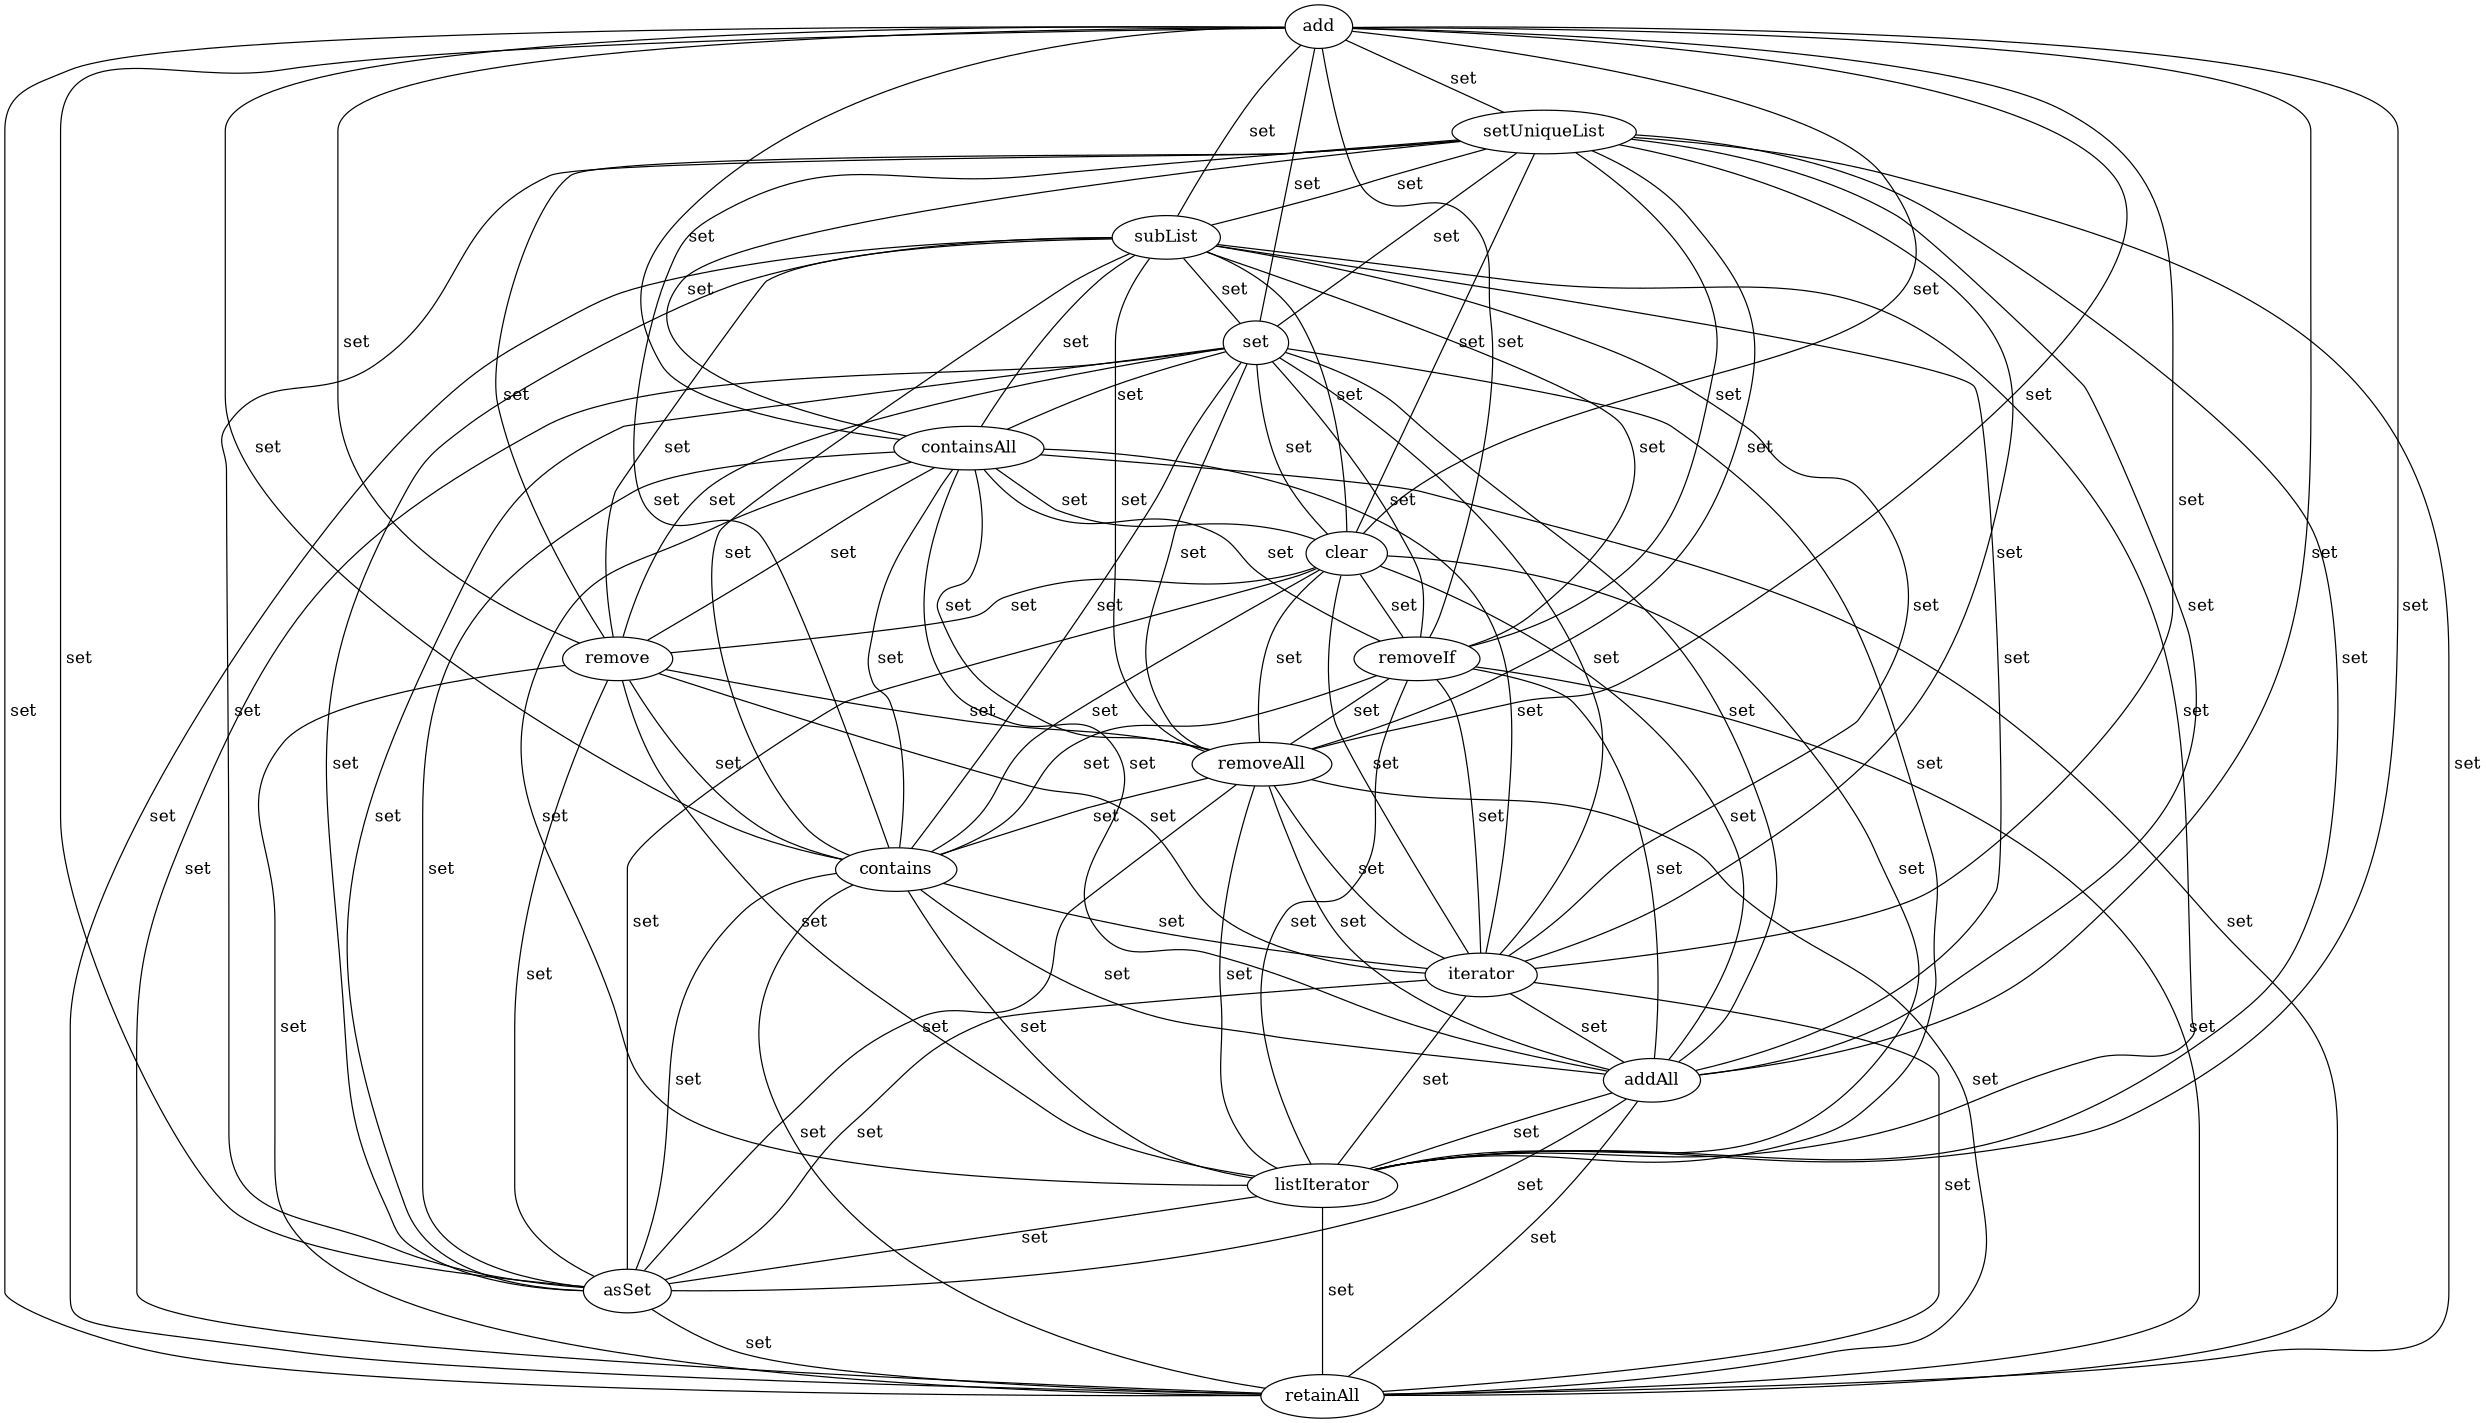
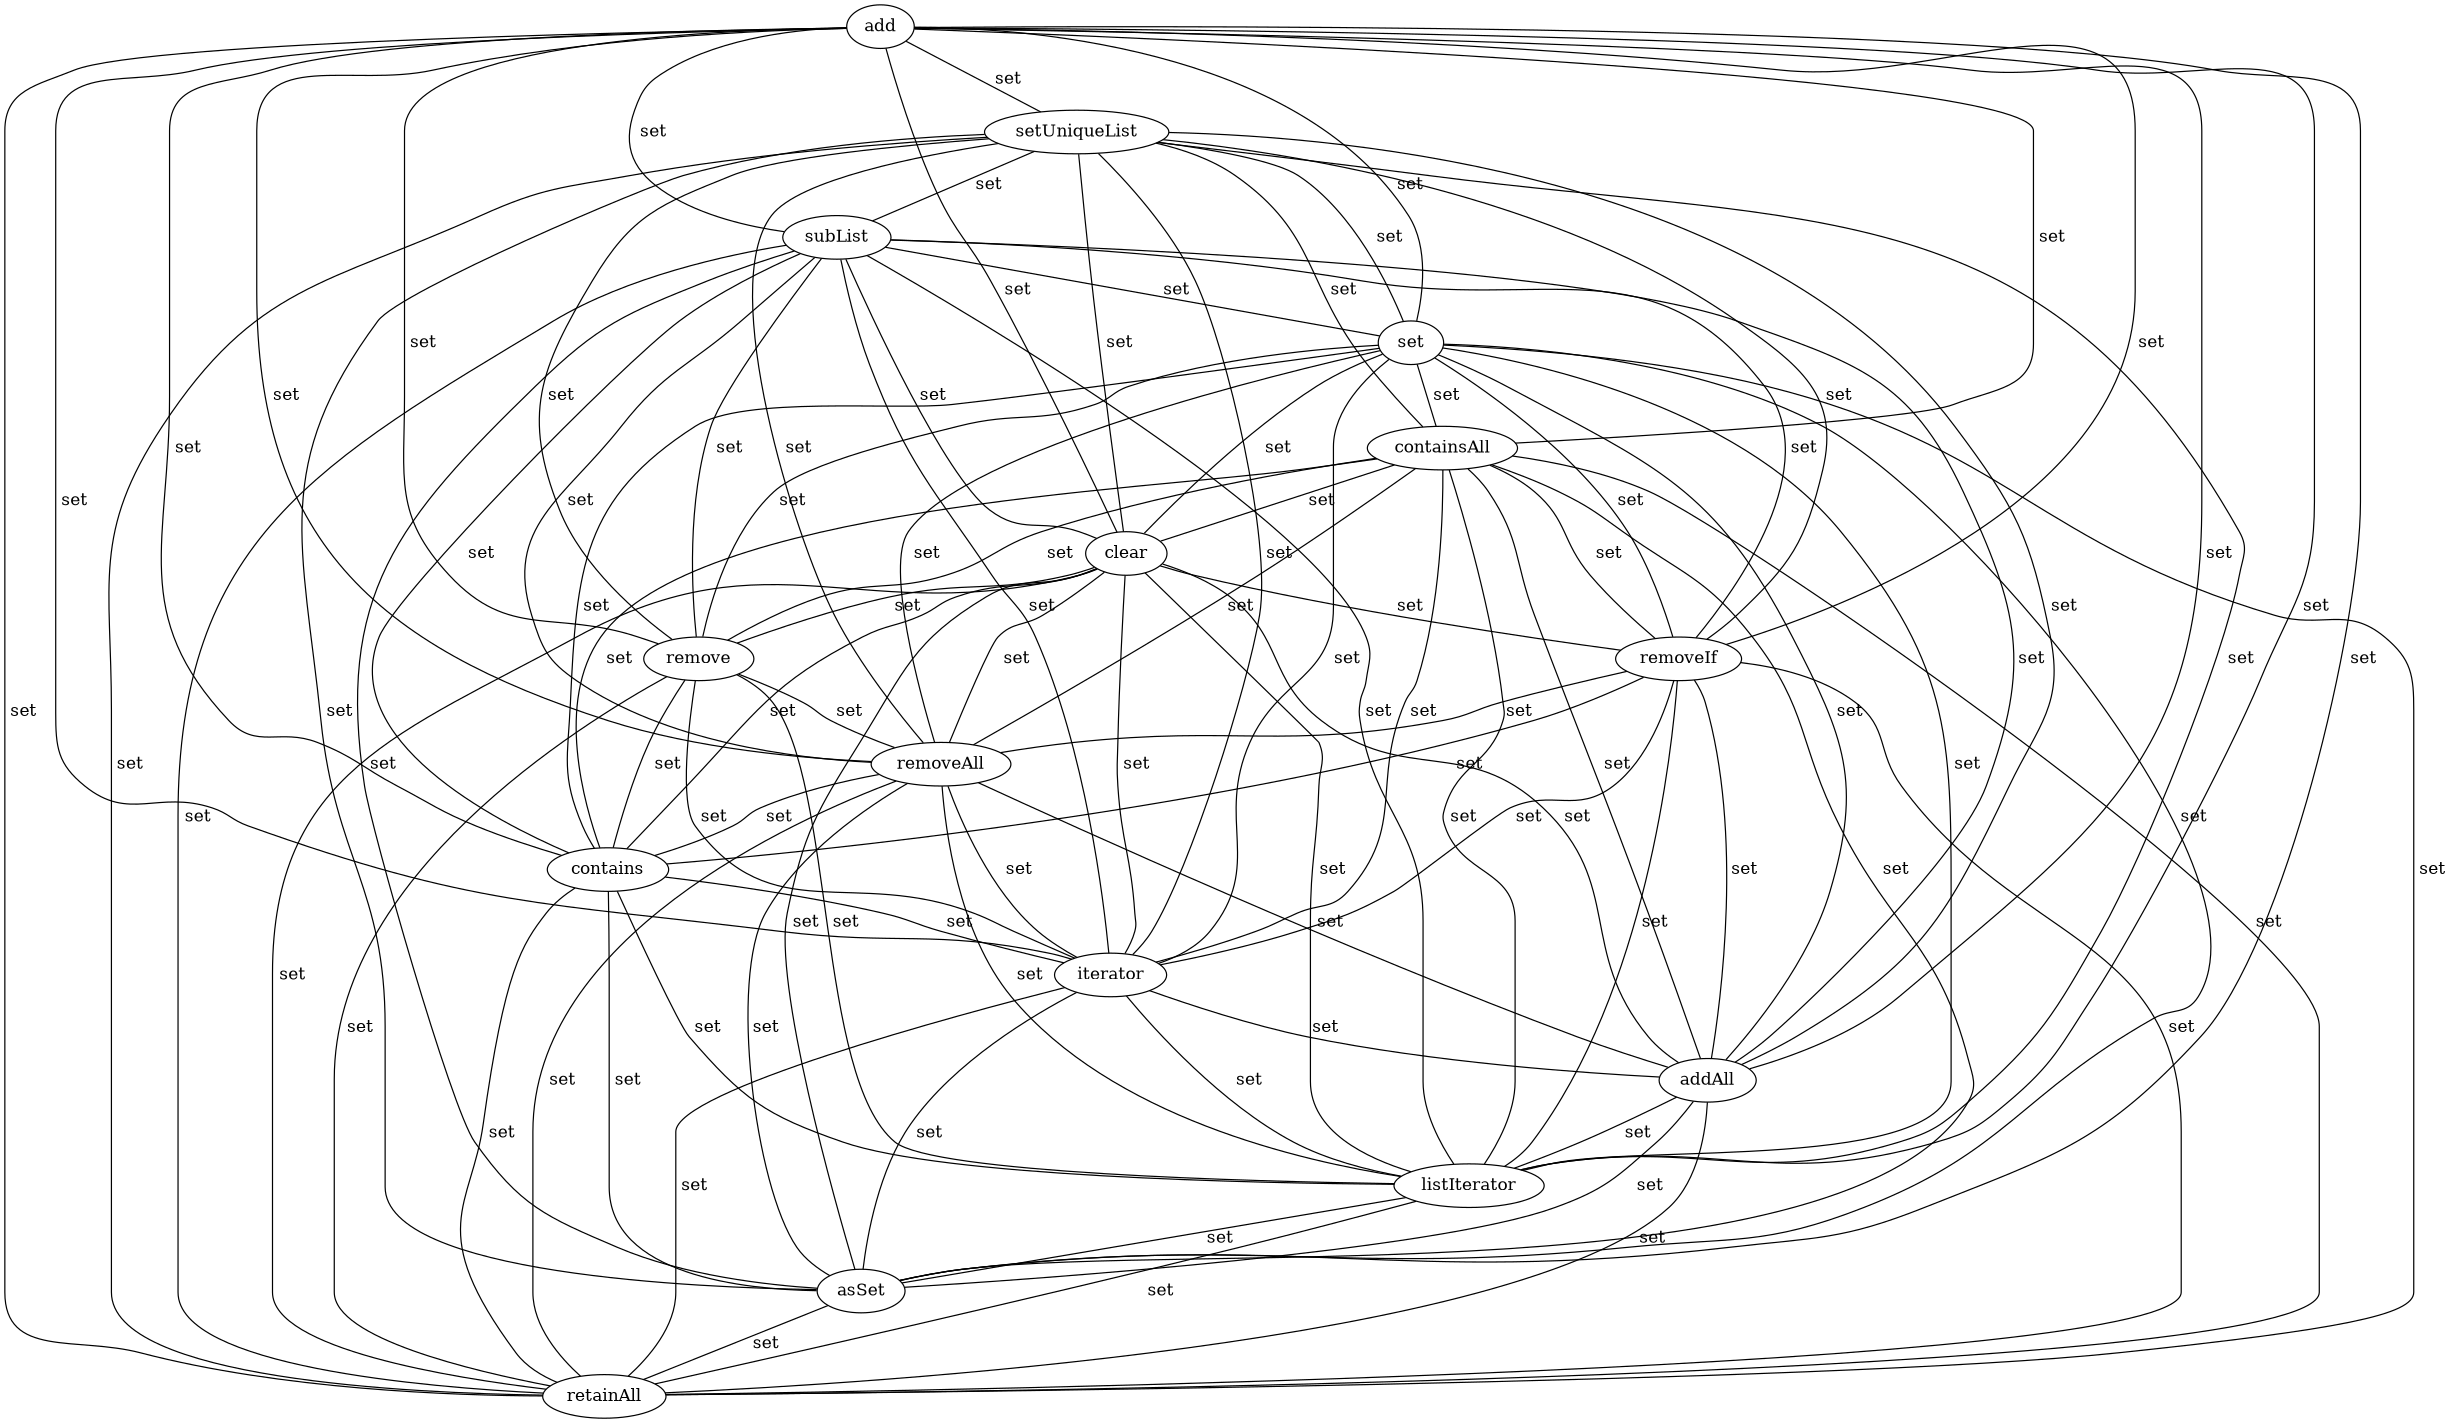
edge "setUniqueList" -- "contains": removed, label "set"
edge "subList" -- "containsAll": removed, label "set"
edge "clear" -- "retainAll": added, label "set"
edge "remove" -- "asSet": removed, label "set"
edge "contains" -- "addAll": removed, label "set"
